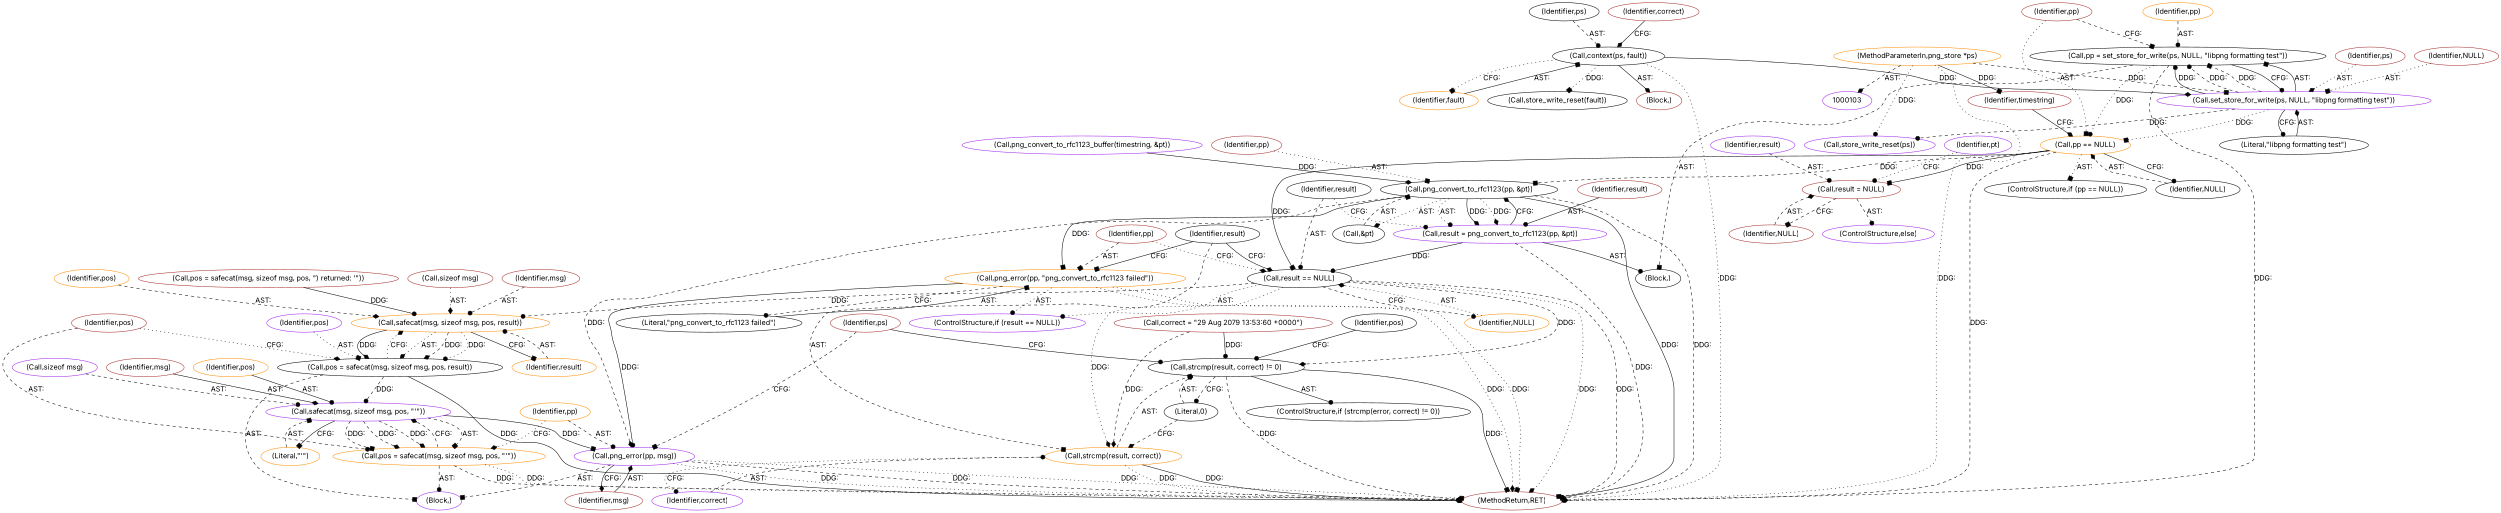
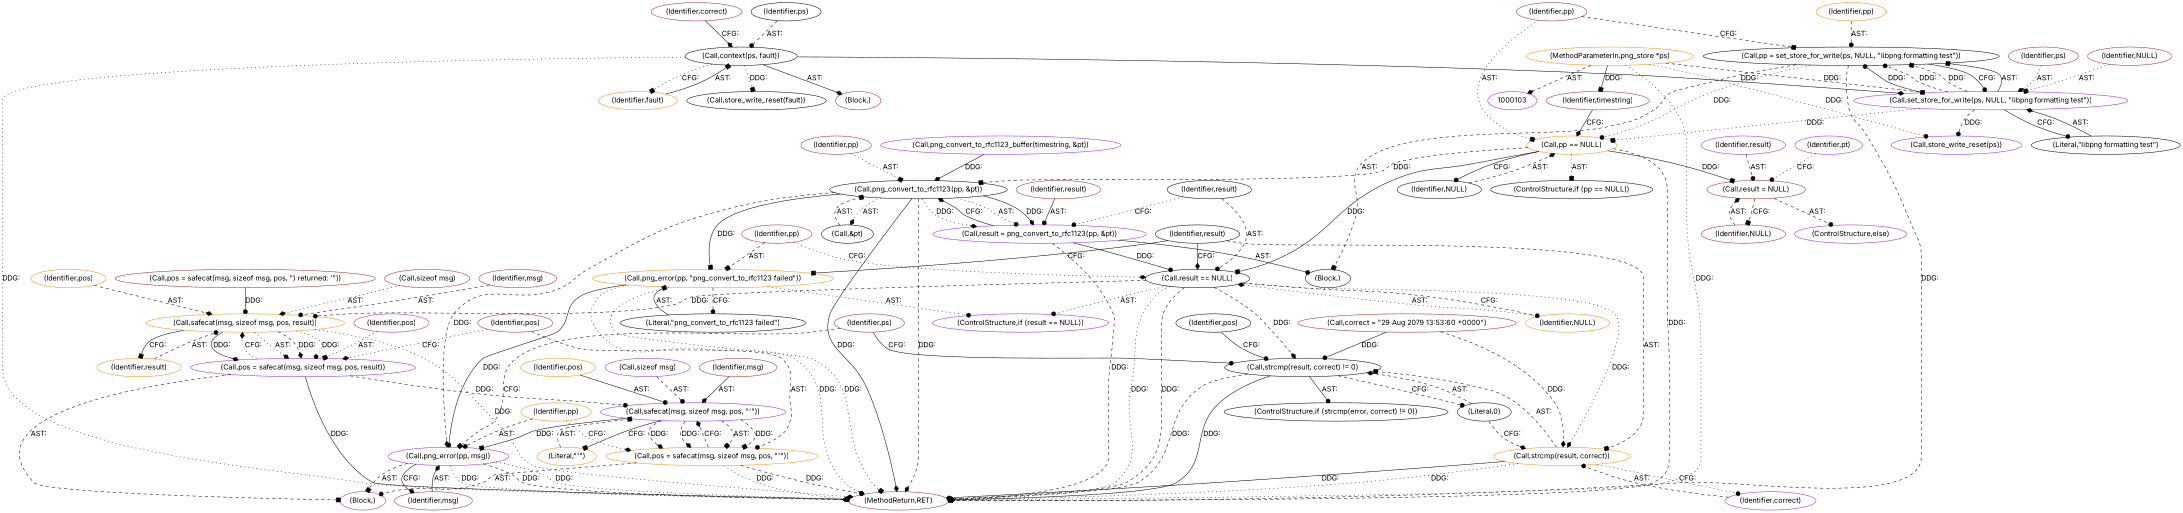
node "(Call,pos = safecat(msg, sizeof msg, pos, result))": color black -> purple
edge "(Call,safecat(msg, sizeof msg, pos, result))" -> "(MethodReturn,RET)": added, label "DDG:"
